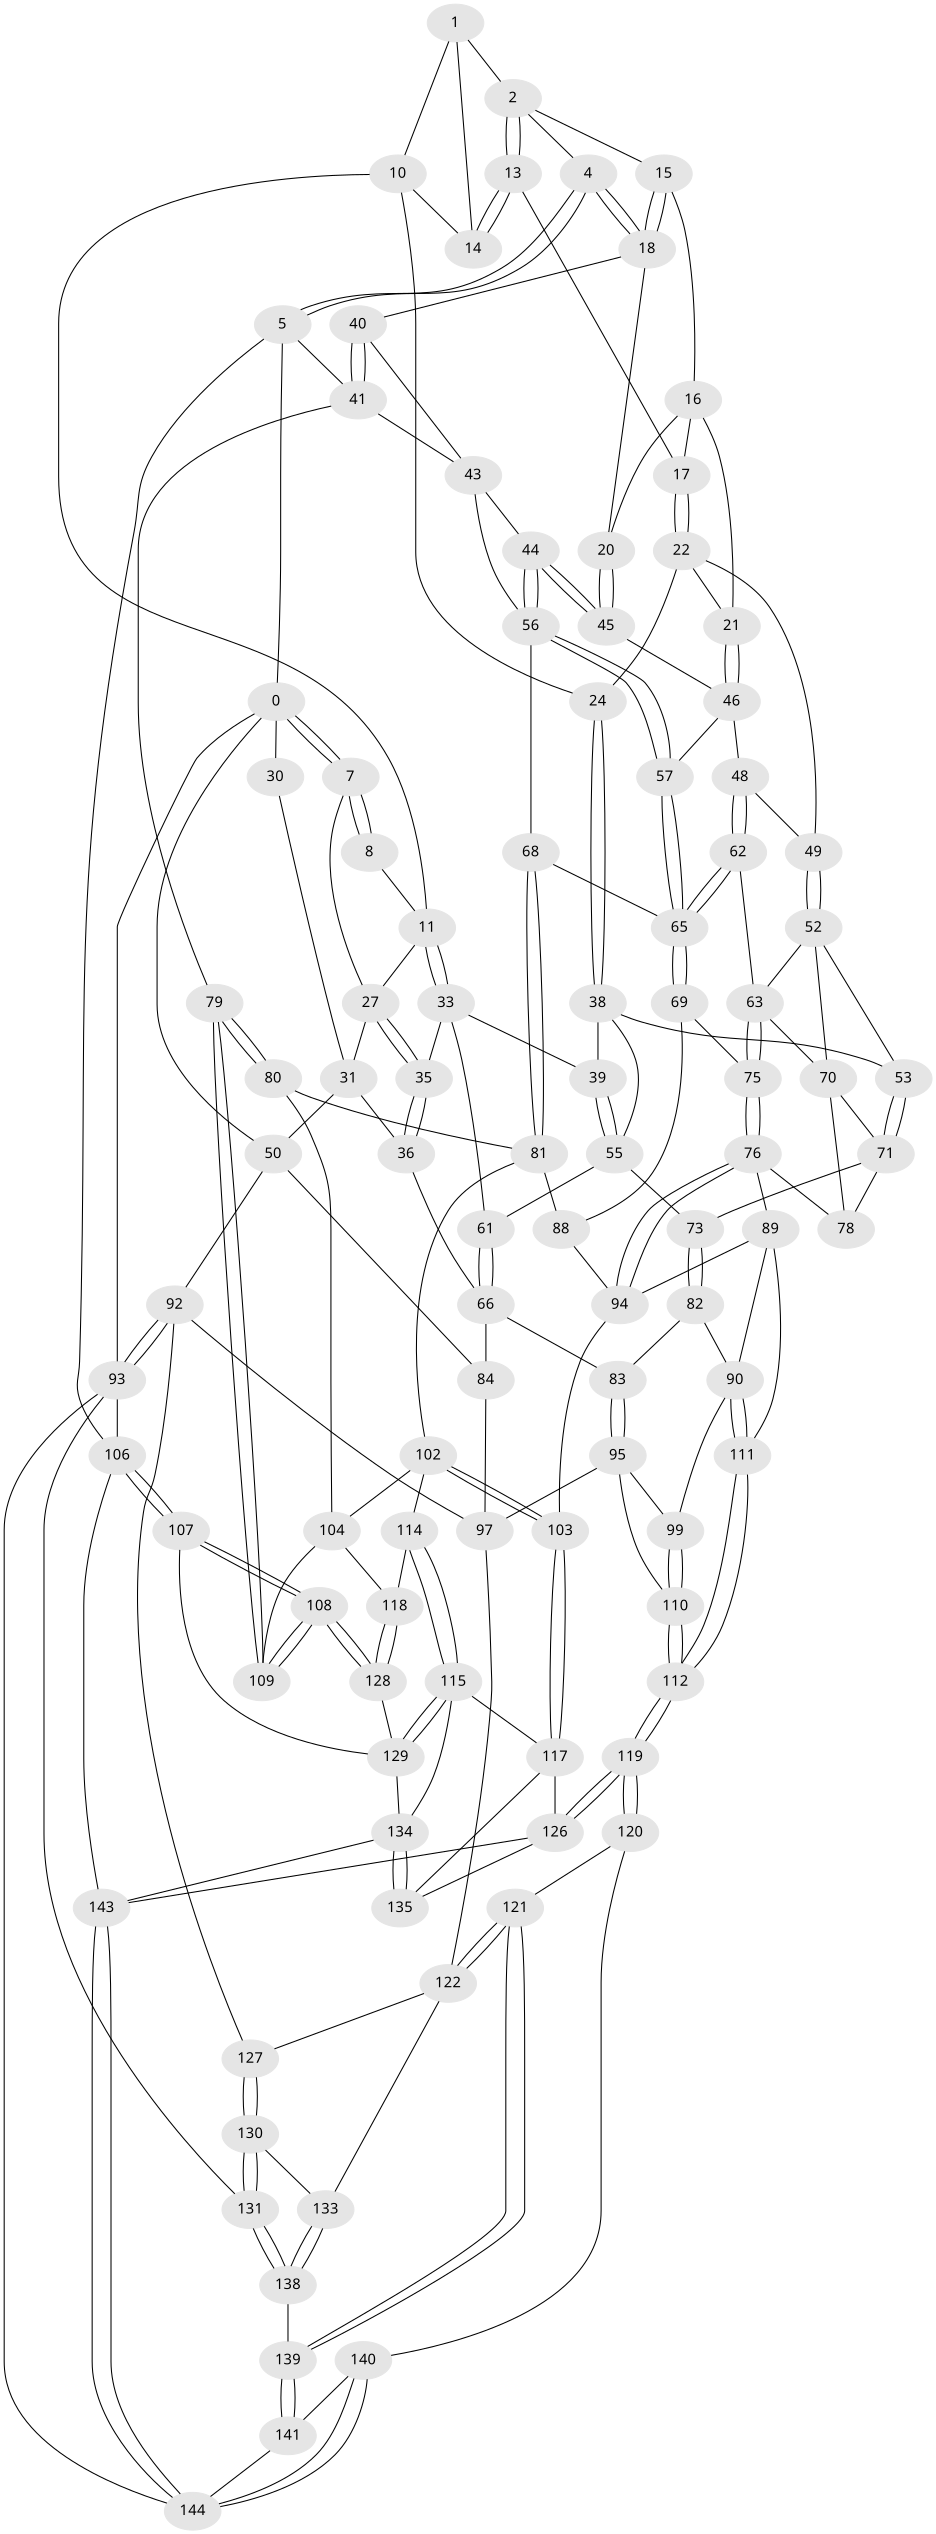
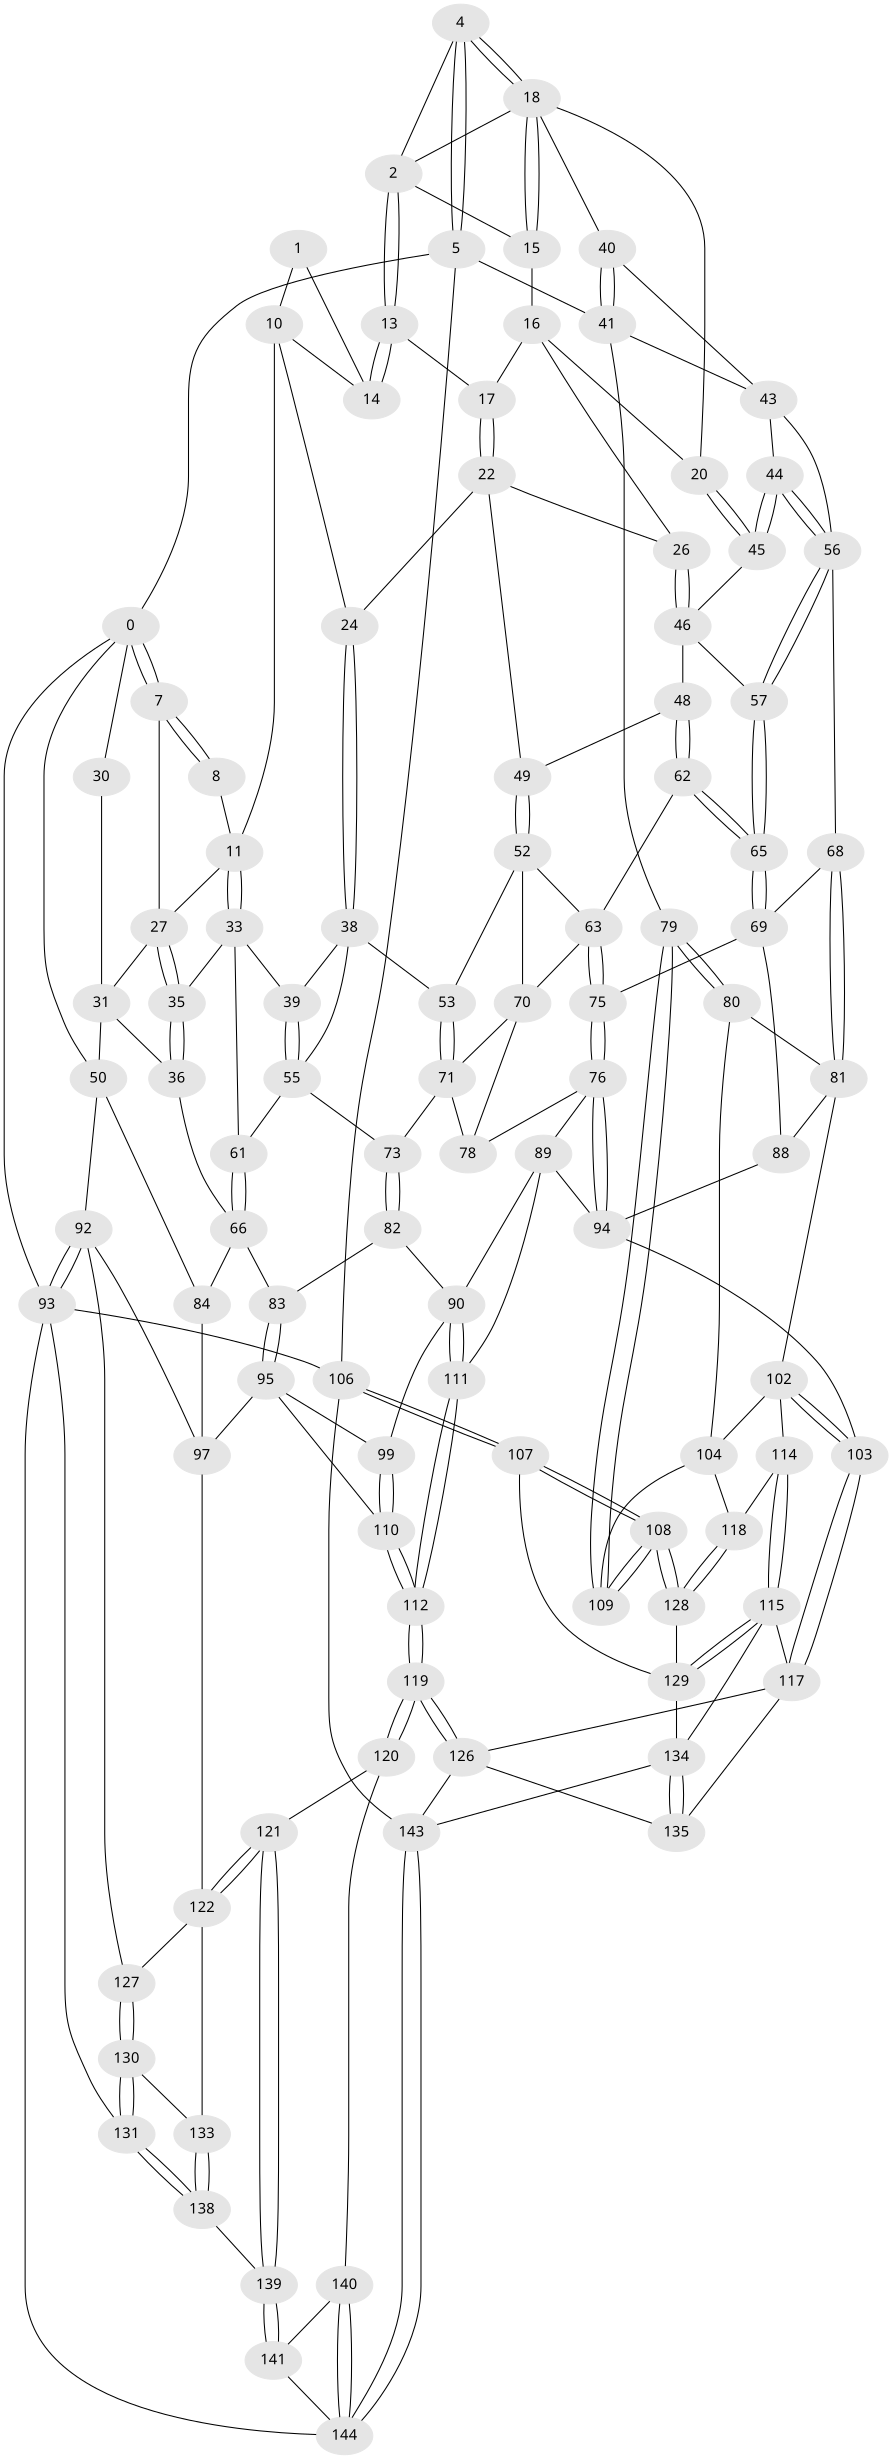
edge "1" -- "2": now "18" -- "2"
node "21": label "21" -> "26"
edge "68" -- "65": now "68" -- "69"
